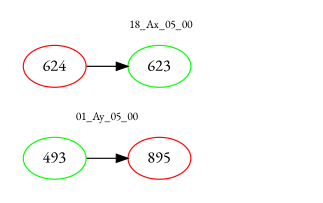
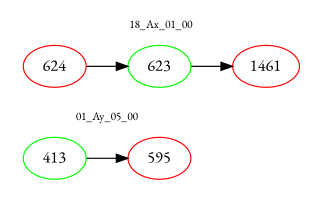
cluster "18_Ax_05_00": label "18_Ax_05_00" -> "18_Ax_01_00"
node "1461": added
node "493": label "493" -> "413"
node "895": label "895" -> "595"
